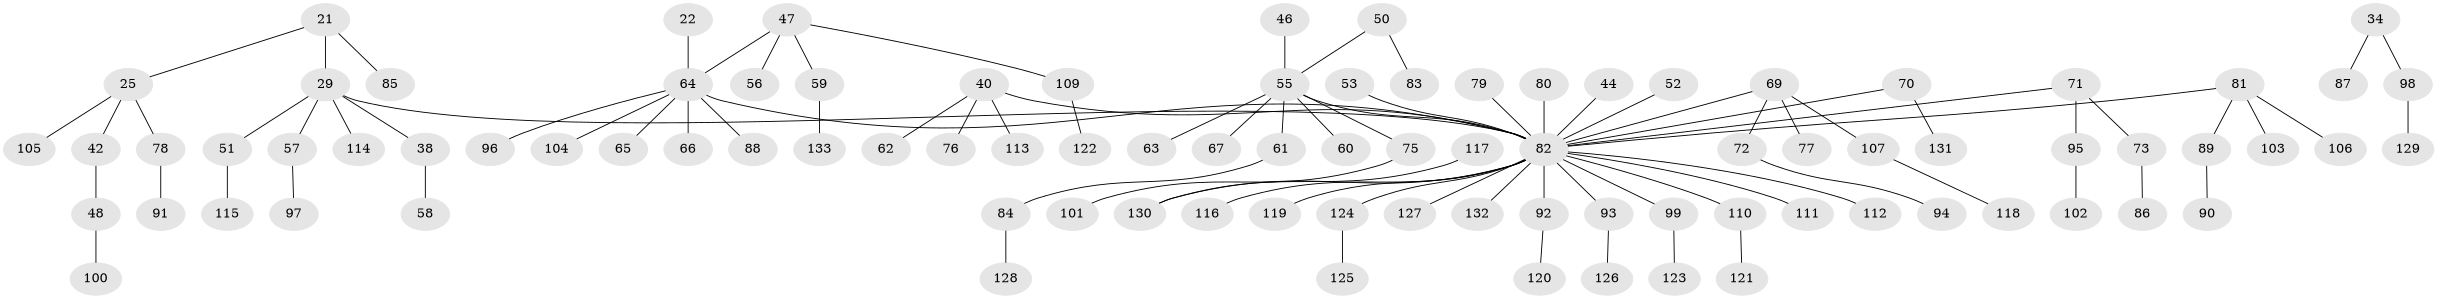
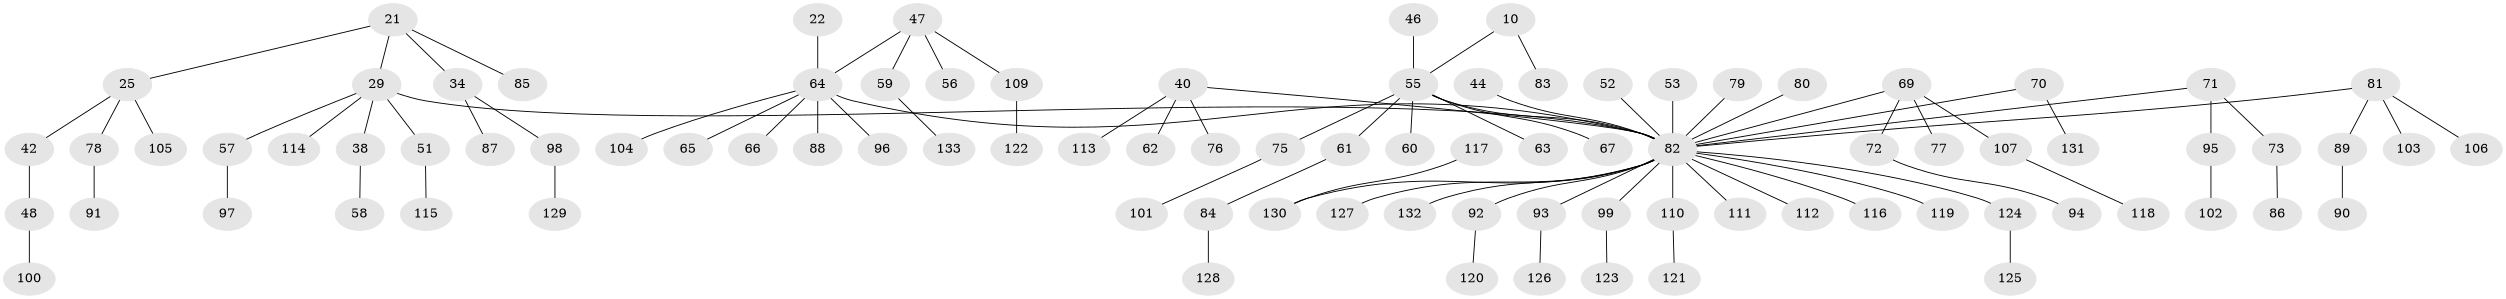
node "50": label "50" -> "10"
edge "21" -- "34": added
